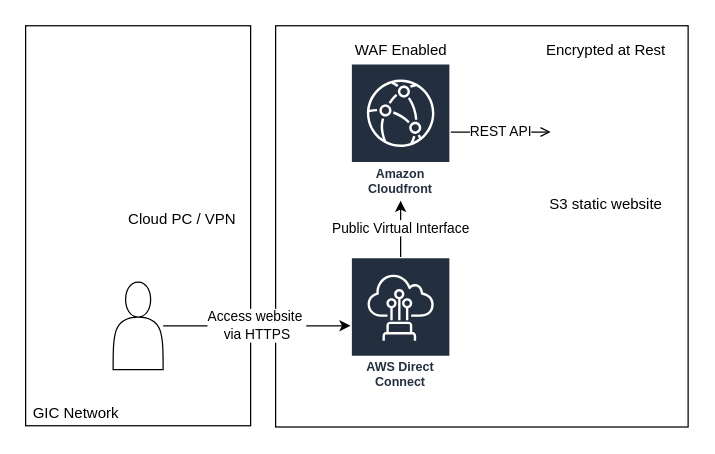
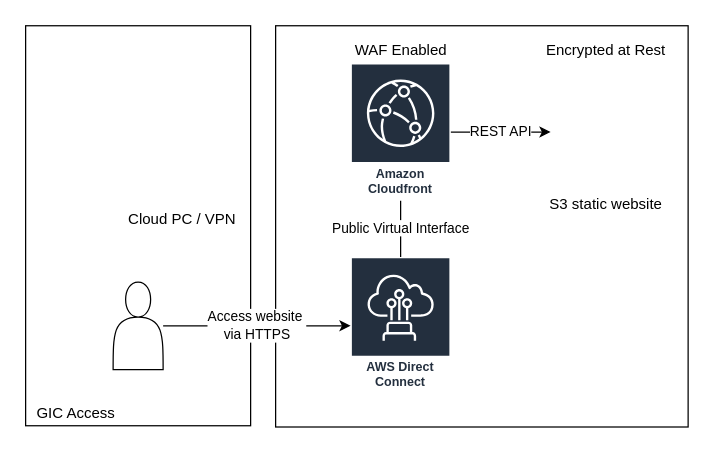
edge "Amazon Cloudfront" -> "S3 static website": arrowhead open -> classic
edge "AWS Direct Connect" -> "Amazon Cloudfront": arrowhead classic -> none
node "GIC Network": label "GIC Network" -> "GIC Access"
